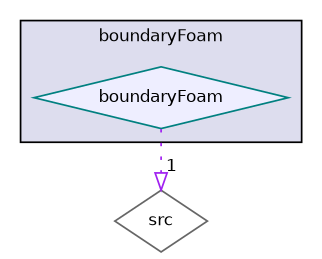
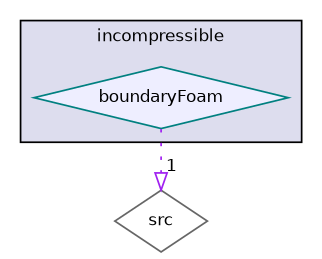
cluster "boundaryFoam": label "boundaryFoam" -> "incompressible"
